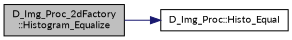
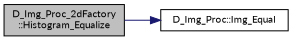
node "D_Img_Proc::Histo_Equal": label "D_Img_Proc::Histo_Equal" -> "D_Img_Proc::Img_Equal"
